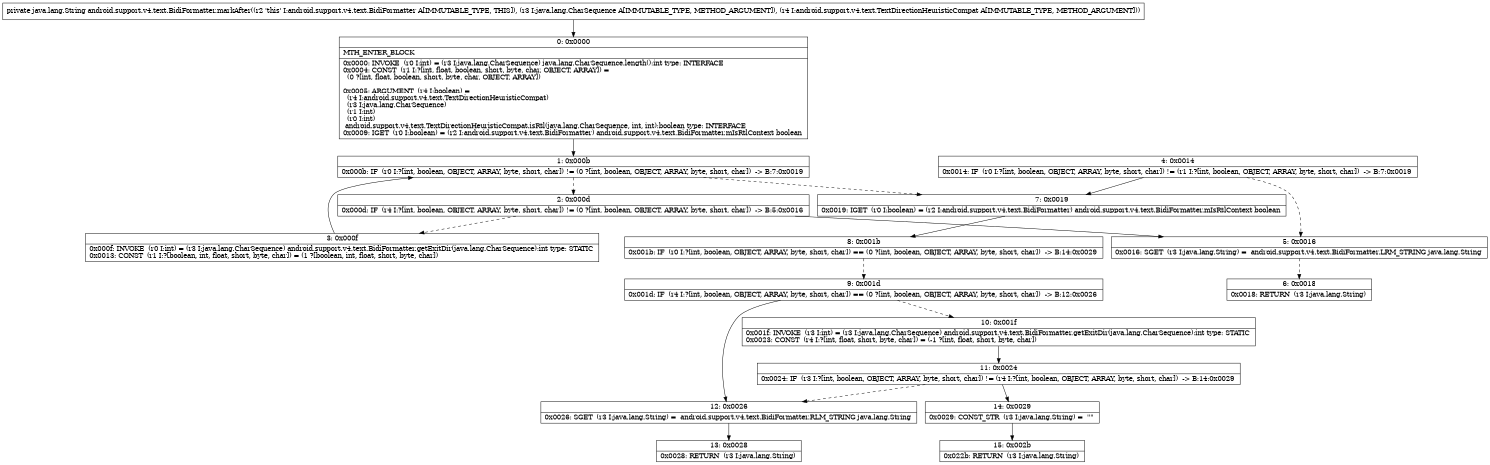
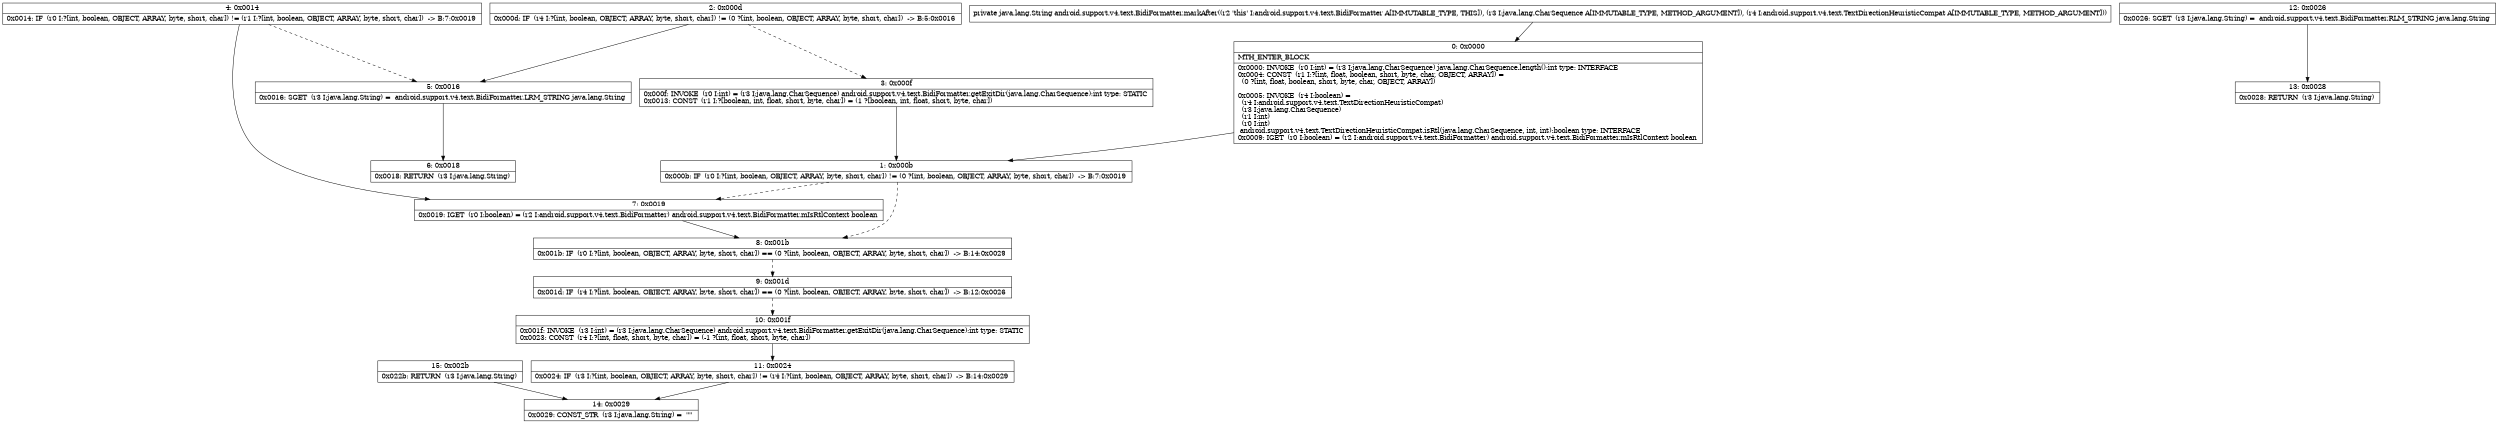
node "0: 0x0000": text "0x0005: ARGUMENT  (r4 I:boolean) =" -> "0x0005: INVOKE  (r4 I:boolean) ="
edge "1: 0x000b" -> "2: 0x000d": now "1: 0x000b" -> "8: 0x001b"
edge "5: 0x0016" -> "6: 0x0018": style dashed -> solid
edge "9: 0x001d" -> "12: 0x0026": removed
edge "11: 0x0024" -> "12: 0x0026": removed
edge "14: 0x0029" -> "15: 0x002b": reversed
